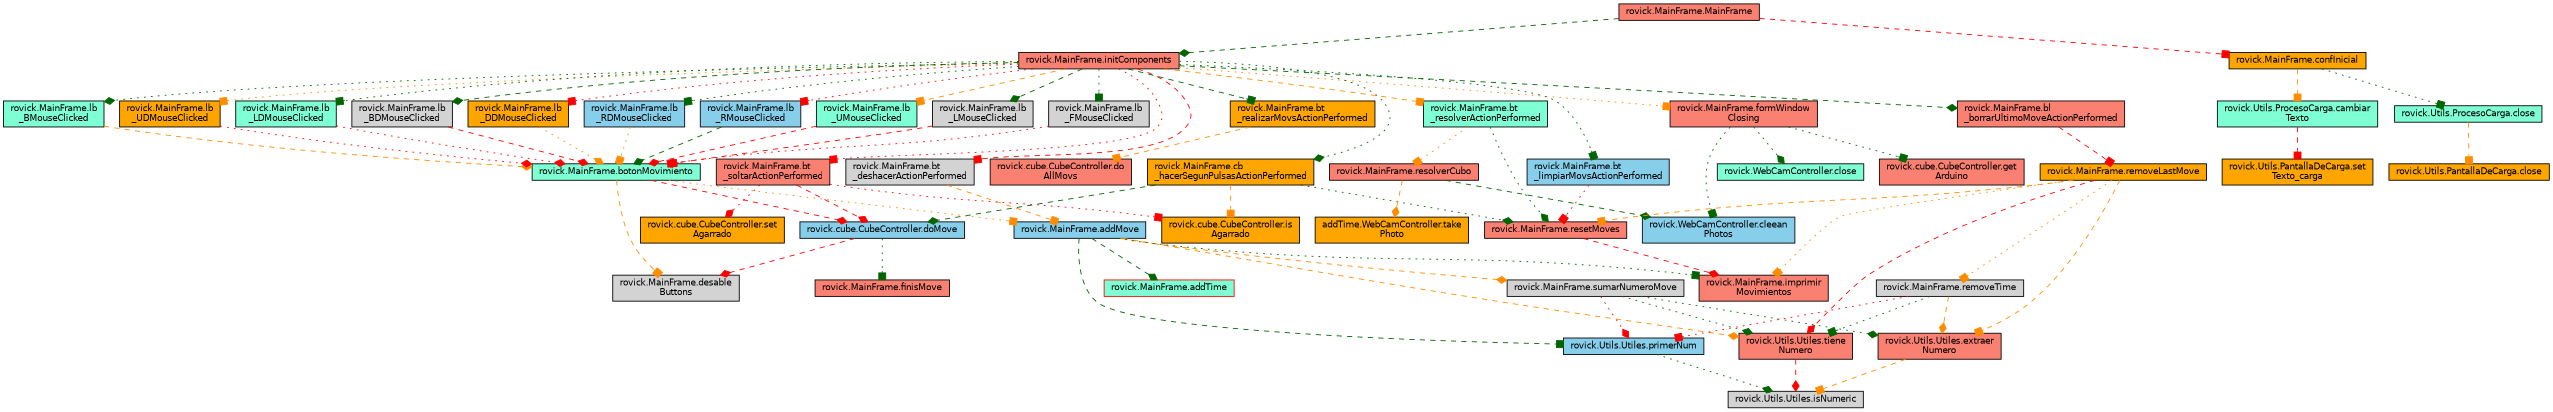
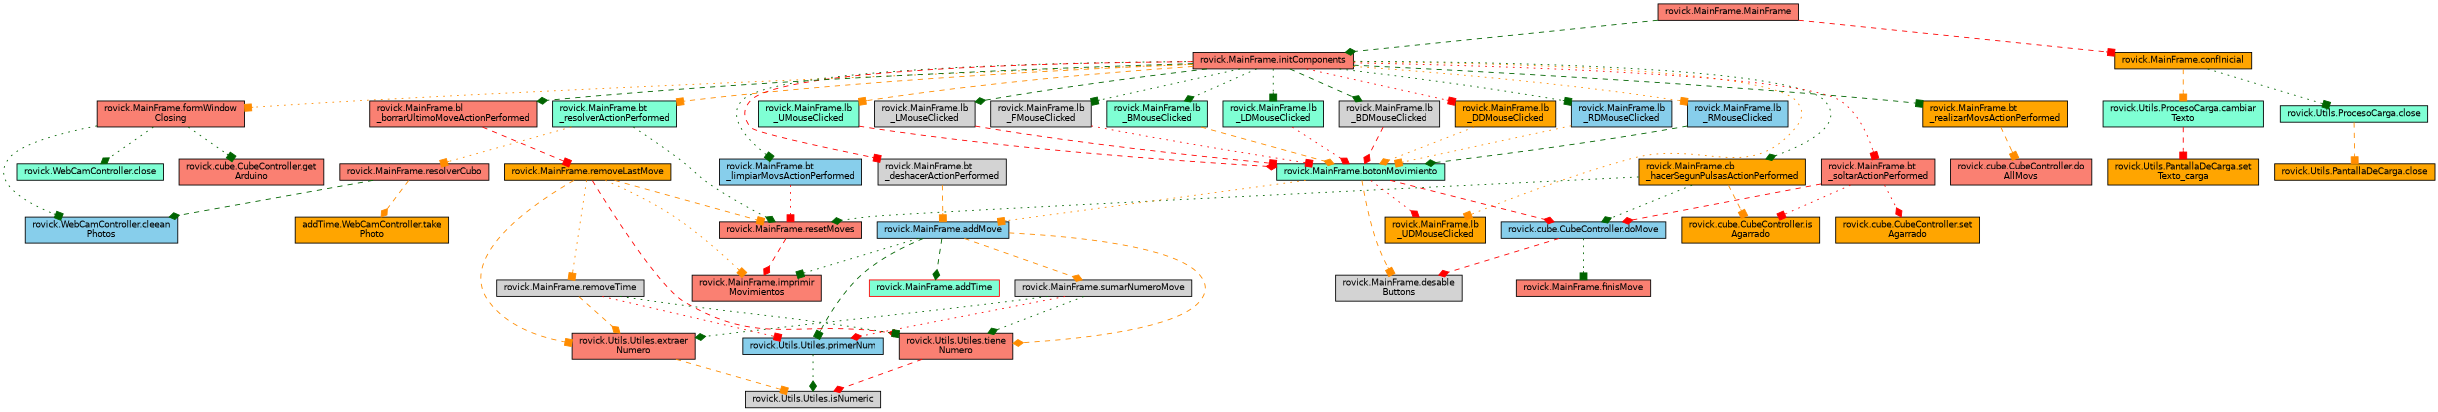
edge "rovick.MainFrame.initComponents" -> "rovick.MainFrame.lb _RMouseClicked": color red -> darkorange
edge "rovick.MainFrame.lb _UDMouseClicked" -> "rovick.MainFrame.botonMovimiento": reversed
edge "rovick.MainFrame.cb _hacerSegunPulsasActionPerformed" -> "rovick.cube.CubeController.doMove": style dashed -> dotted
